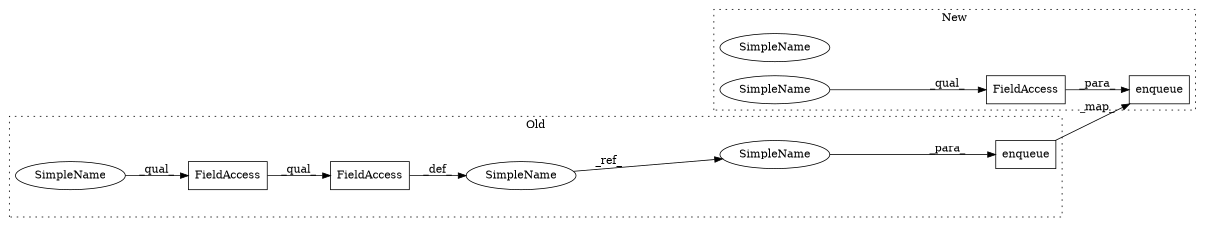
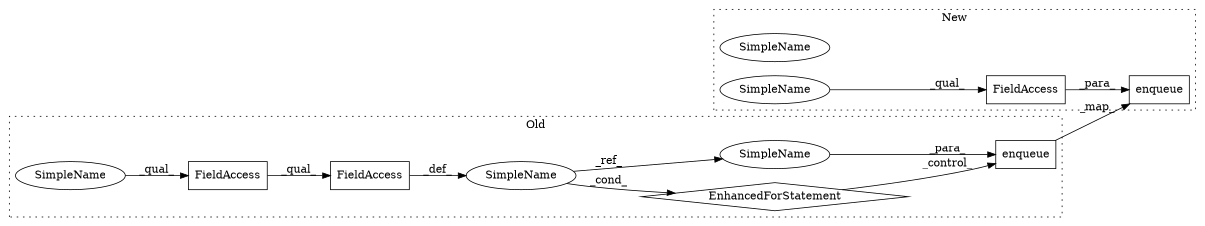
node "EnhancedForStatement": added
